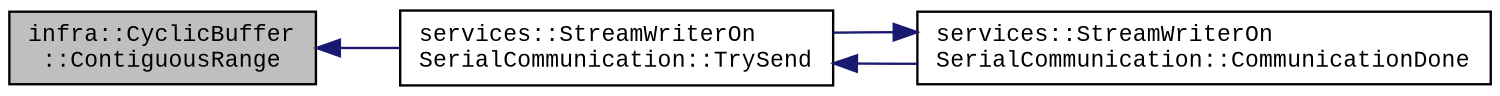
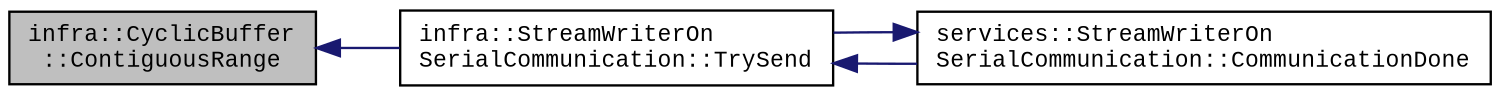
node "services::StreamWriterOn SerialCommunication::TrySend": label "services::StreamWriterOn SerialCommunication::TrySend" -> "infra::StreamWriterOn SerialCommunication::TrySend"
